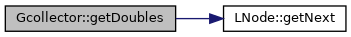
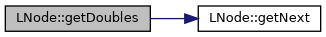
node "Gcollector::getDoubles": label "Gcollector::getDoubles" -> "LNode::getDoubles"
